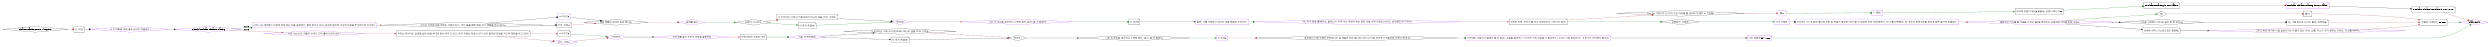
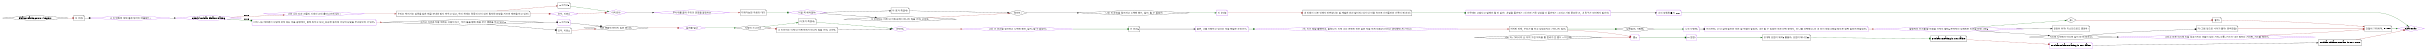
edge "하지만 언제, 우리가 뭘 하고 있었는지는 기억나지 않아." -> "나... 어. 그러니까 난 아직 그런 약속을 할 준비가 안 됐어... 미안해.": now "하지만 언제, 우리가 뭘 하고 있었는지는 기억나지 않아." -> "흠..."
edge "천천히 하자. 키스만으로도 충분해." -> "그리고 바로 여기에 이걸 성공시키는 비결이 있는 거야. 소통. 키스가 네가 원하는 거라면, 키스를 해야지.": now "키스로 시작해서 어디로 갈지 한 번 보자고." -> "그리고 바로 여기에 이걸 성공시키는 비결이 있는 거야. 소통. 키스가 네가 원하는 거라면, 키스를 해야지."
node "내 인생이 너로 인해서 바뀌었다는 걸 깨달은 순간 말이야. 네가 내 마음 속으로 기어들어와 가족이 된 순간.": shape diamond -> note
